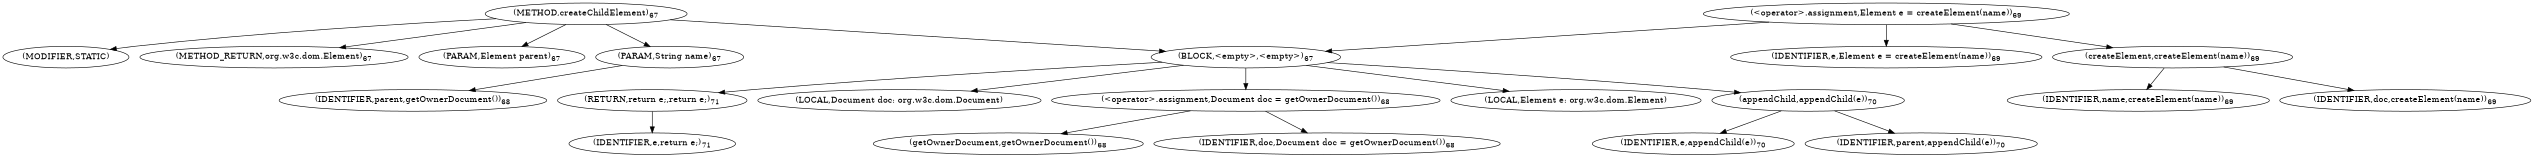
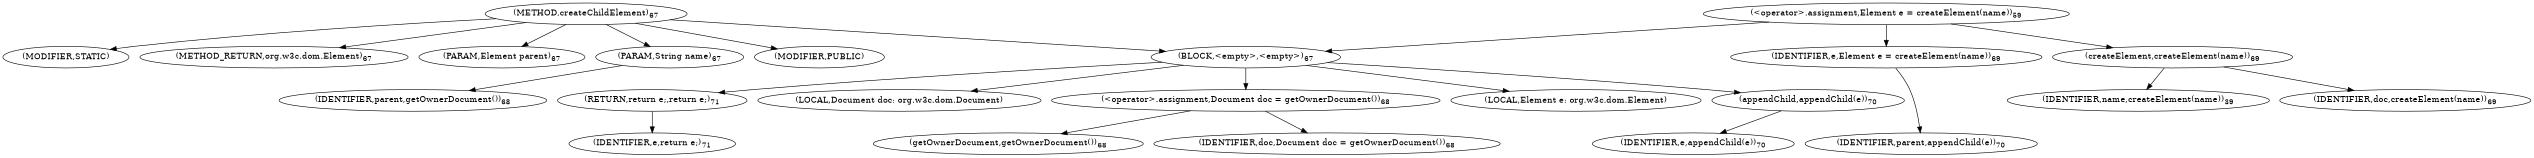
node "(<operator>.assignment,Element e = createElement(name))": text "69" -> "59"
node "(MODIFIER,PUBLIC)": added
node "(IDENTIFIER,name,createElement(name))": text "69" -> "39"
edge "(appendChild,appendChild(e))" -> "(IDENTIFIER,parent,appendChild(e))": now "(IDENTIFIER,e,Element e = createElement(name))" -> "(IDENTIFIER,parent,appendChild(e))"
